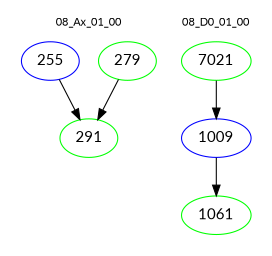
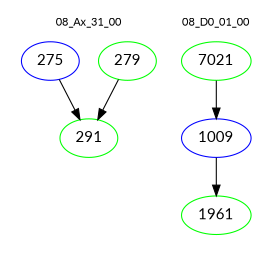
cluster "08_Ax_01_00": label "08_Ax_01_00" -> "08_Ax_31_00"
node "255": label "255" -> "275"
node "1061": label "1061" -> "1961"
